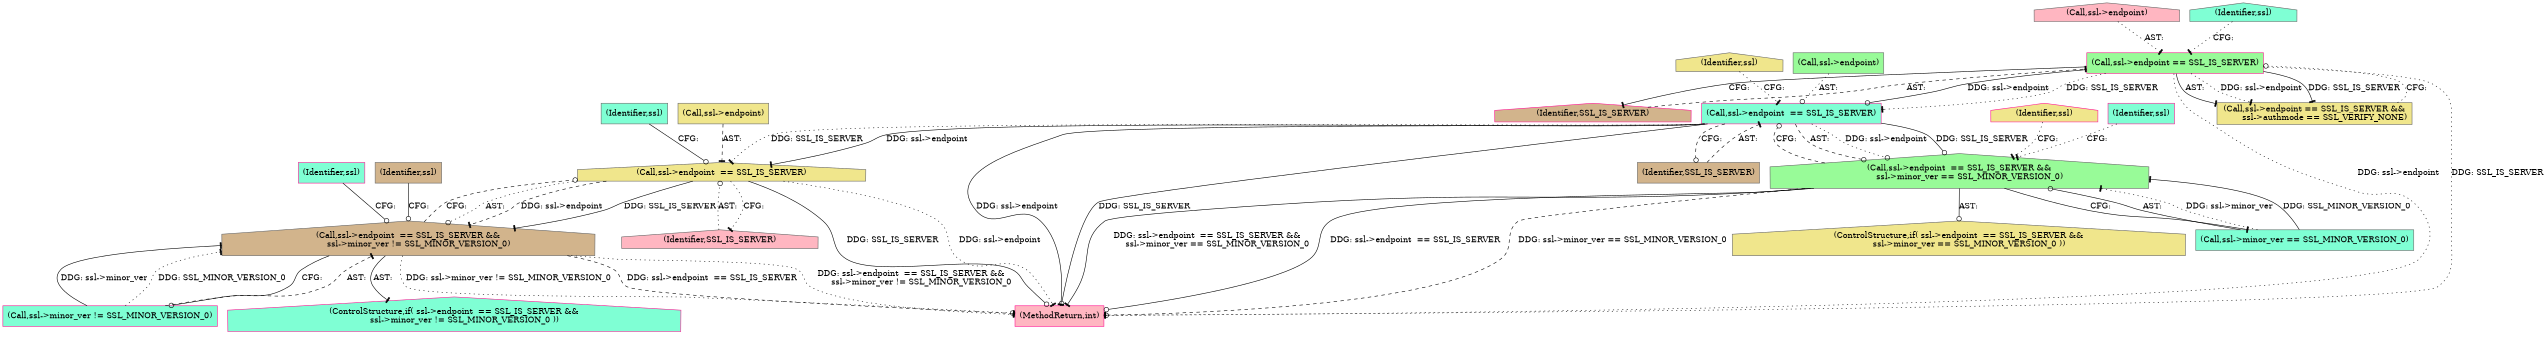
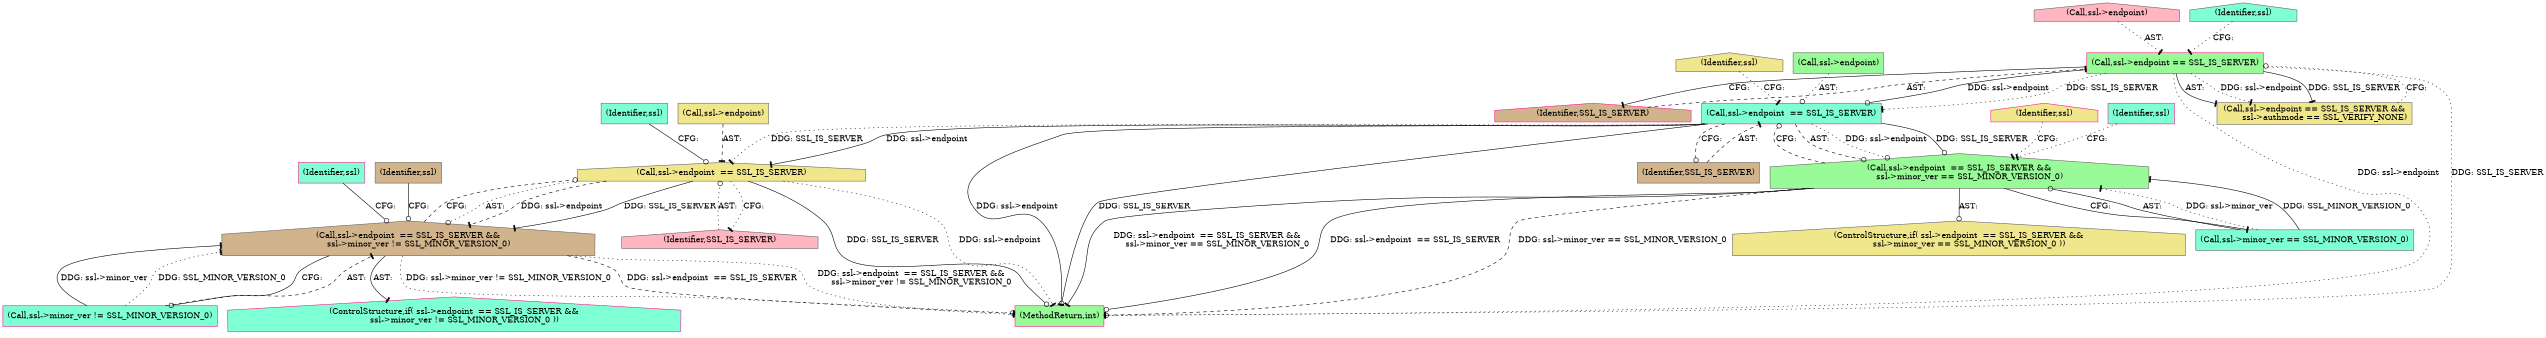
node "(MethodReturn,int)": fillcolor lightpink -> palegreen
